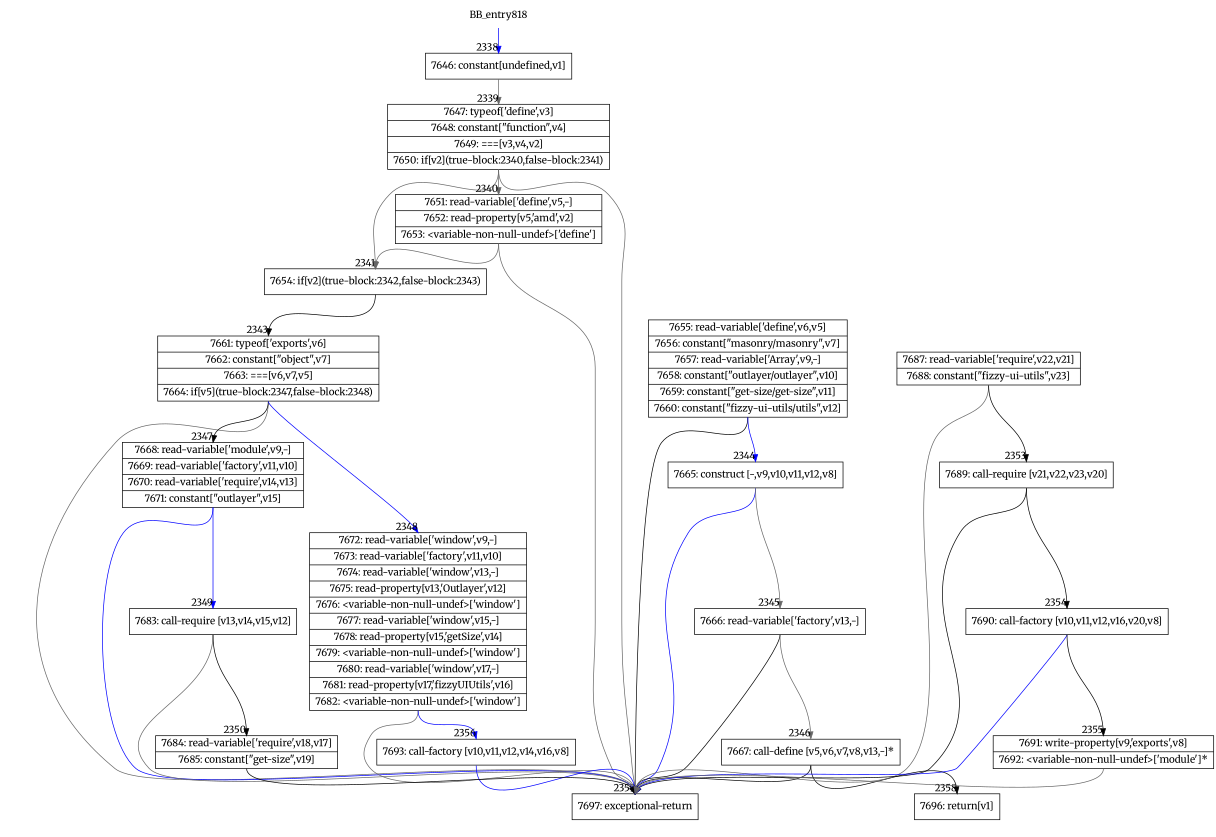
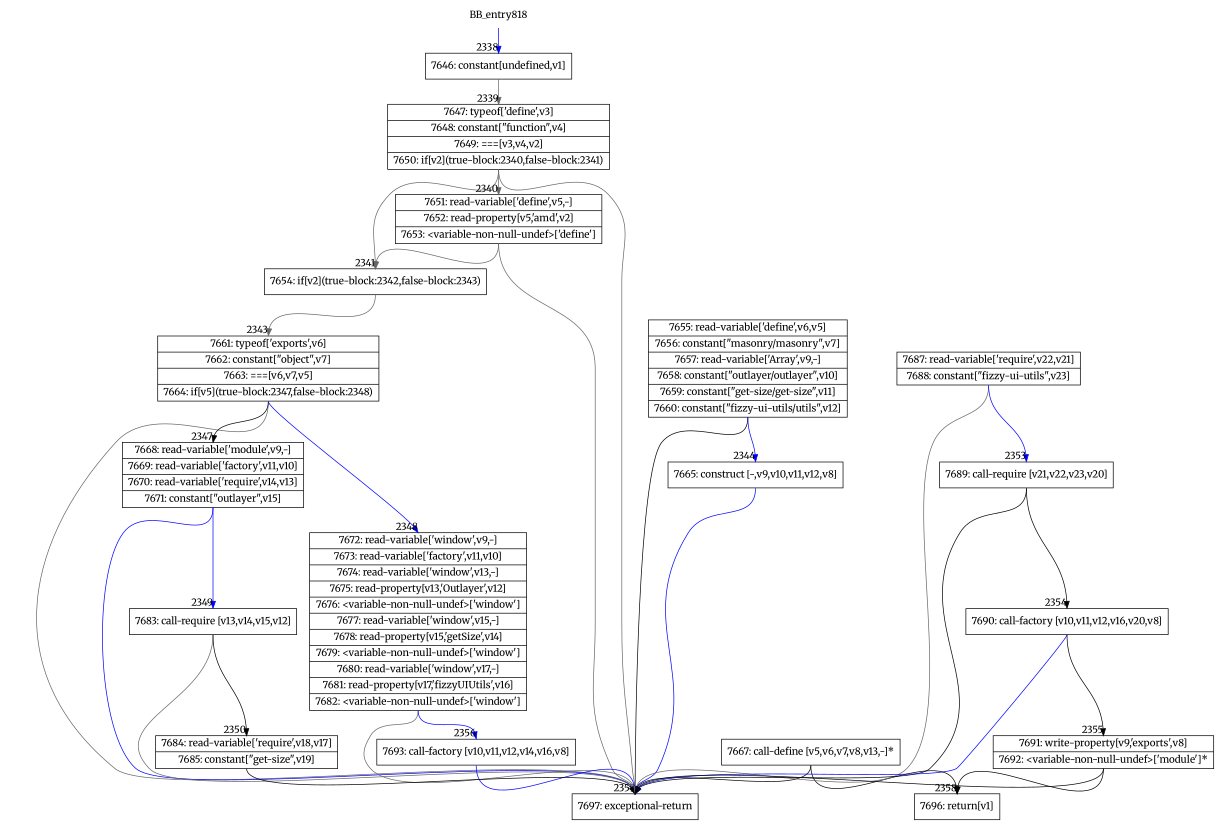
edge "7654: if[v2](true-block:2342,false-block:2343)" -> "7661: typeof['exports',v6]": color black -> gray40
edge "7687: read-variable['require',v22,v21]" -> "7689: call-require [v21,v22,v23,v20]": color black -> blue
node "7666: read-variable['factory',v13,-]": removed
edge "7691: write-property[v9,'exports',v8]" -> "7696: return[v1]": added
edge "7691: write-property[v9,'exports',v8]" -> "7697: exceptional-return": color gray40 -> black
